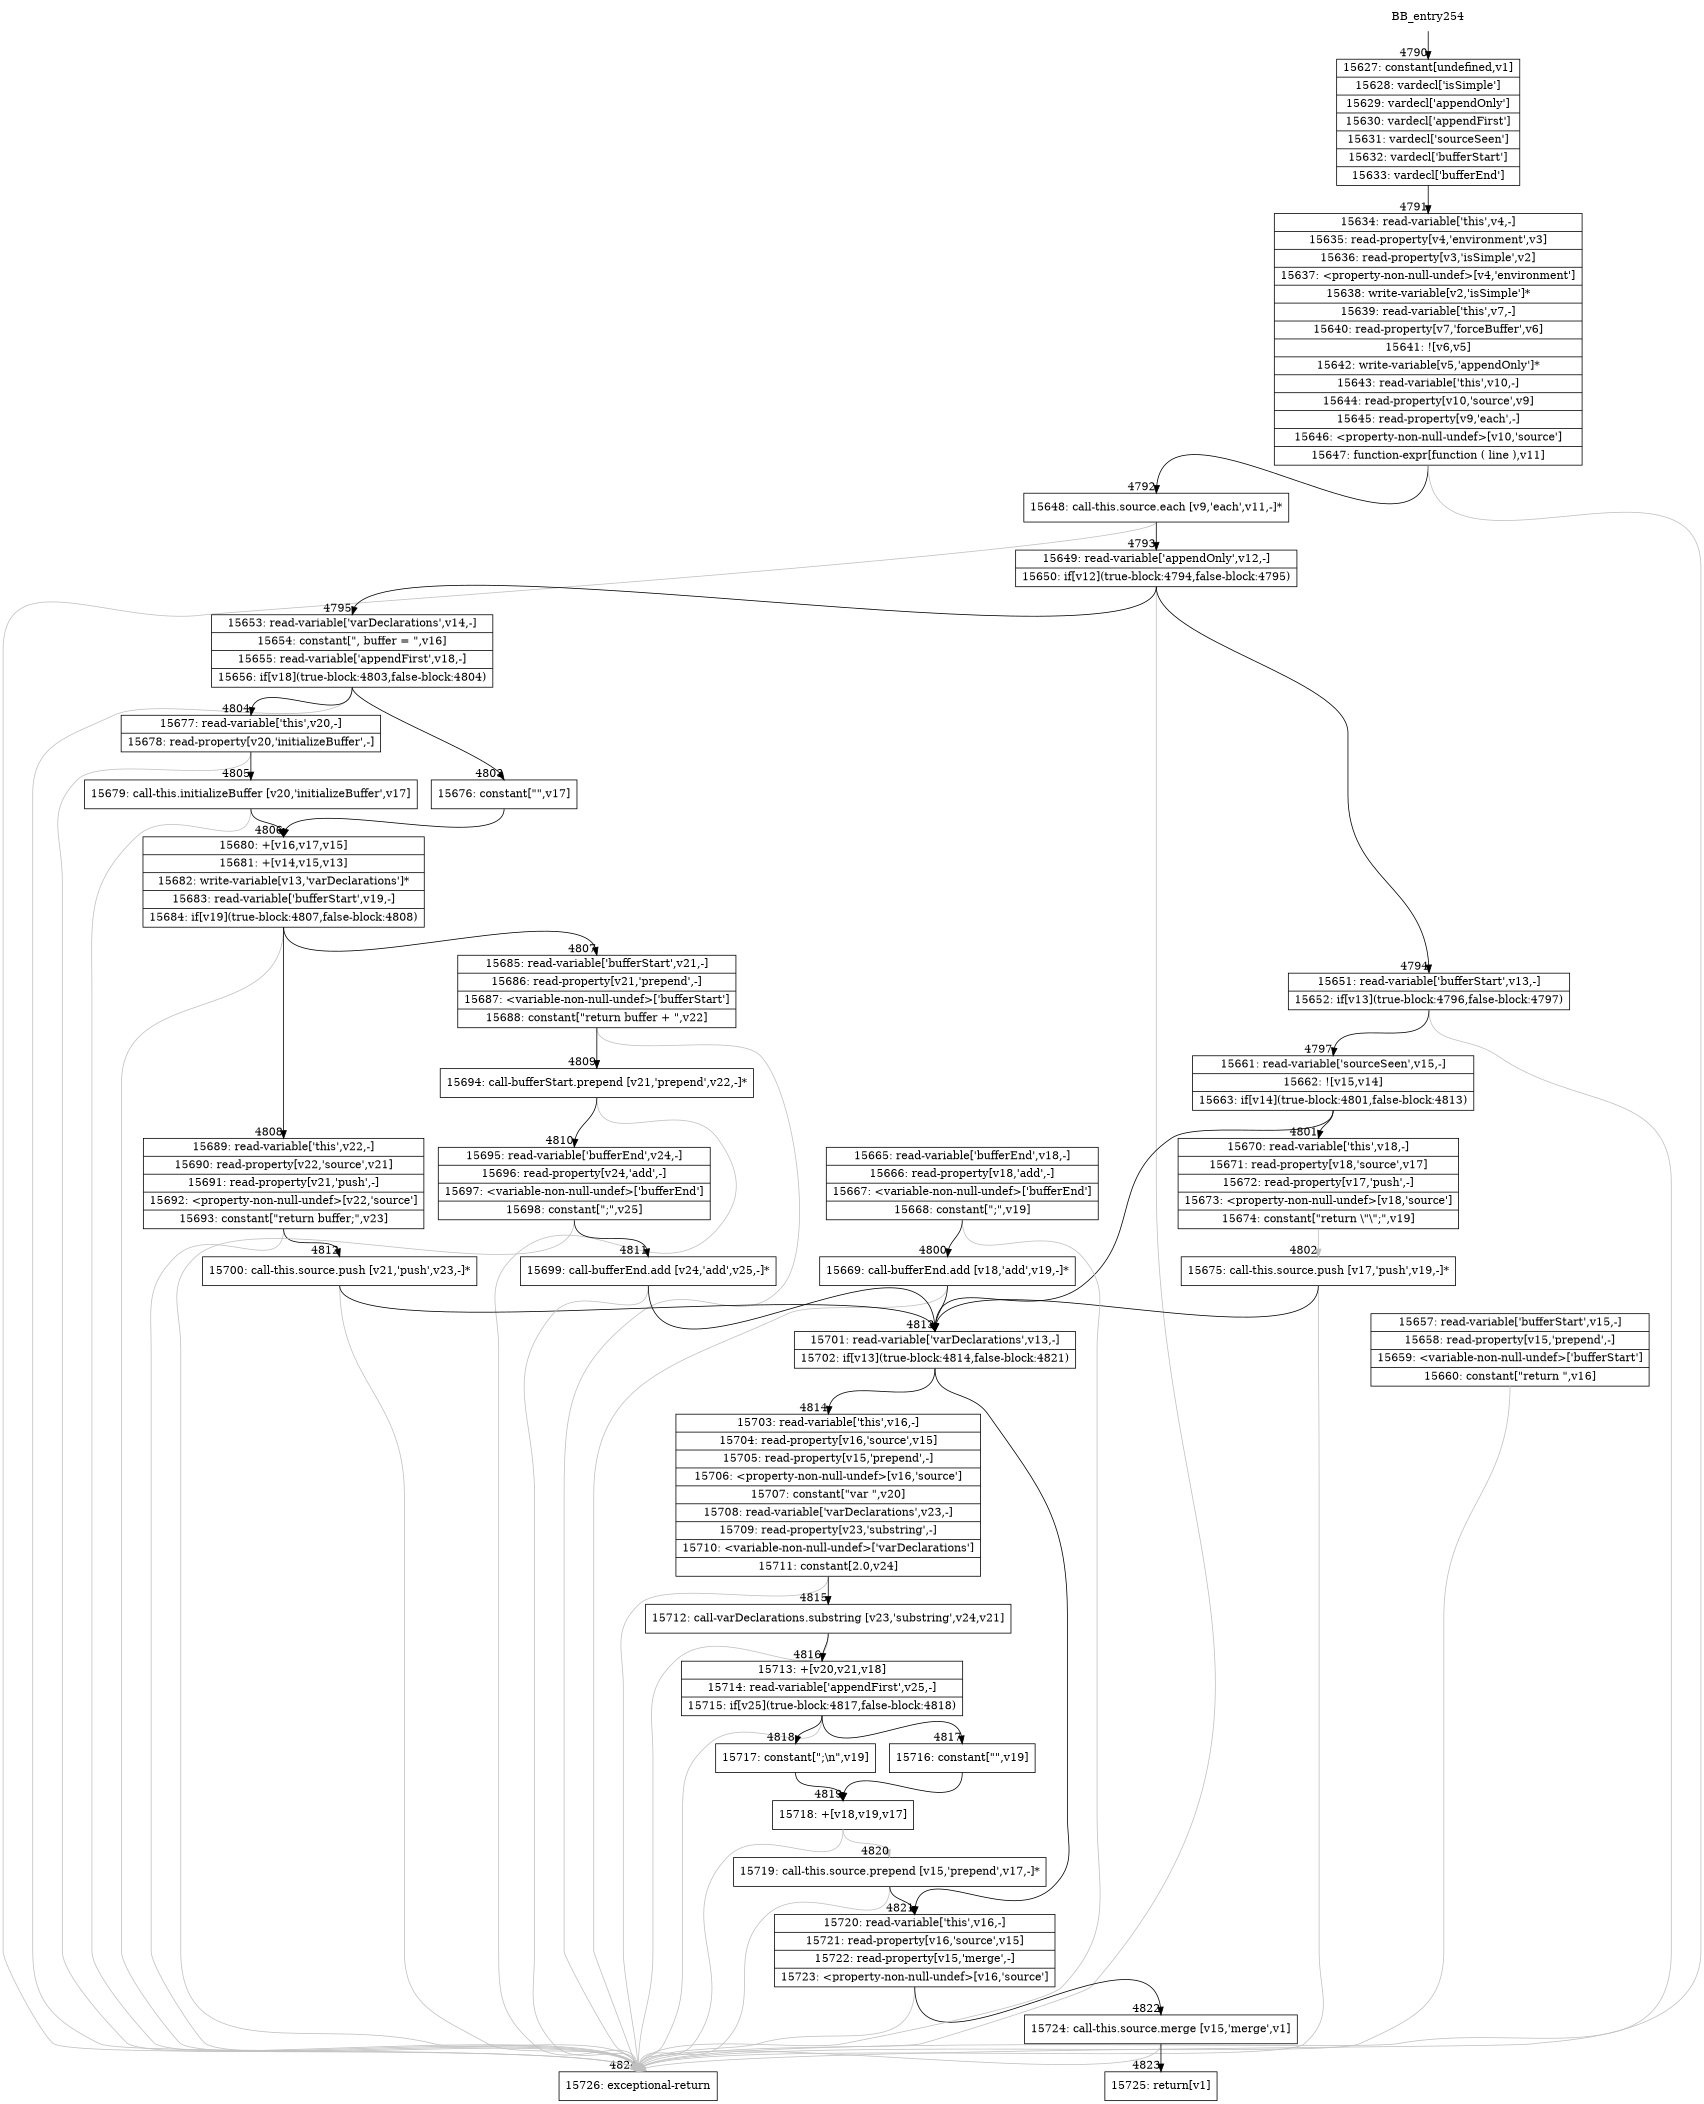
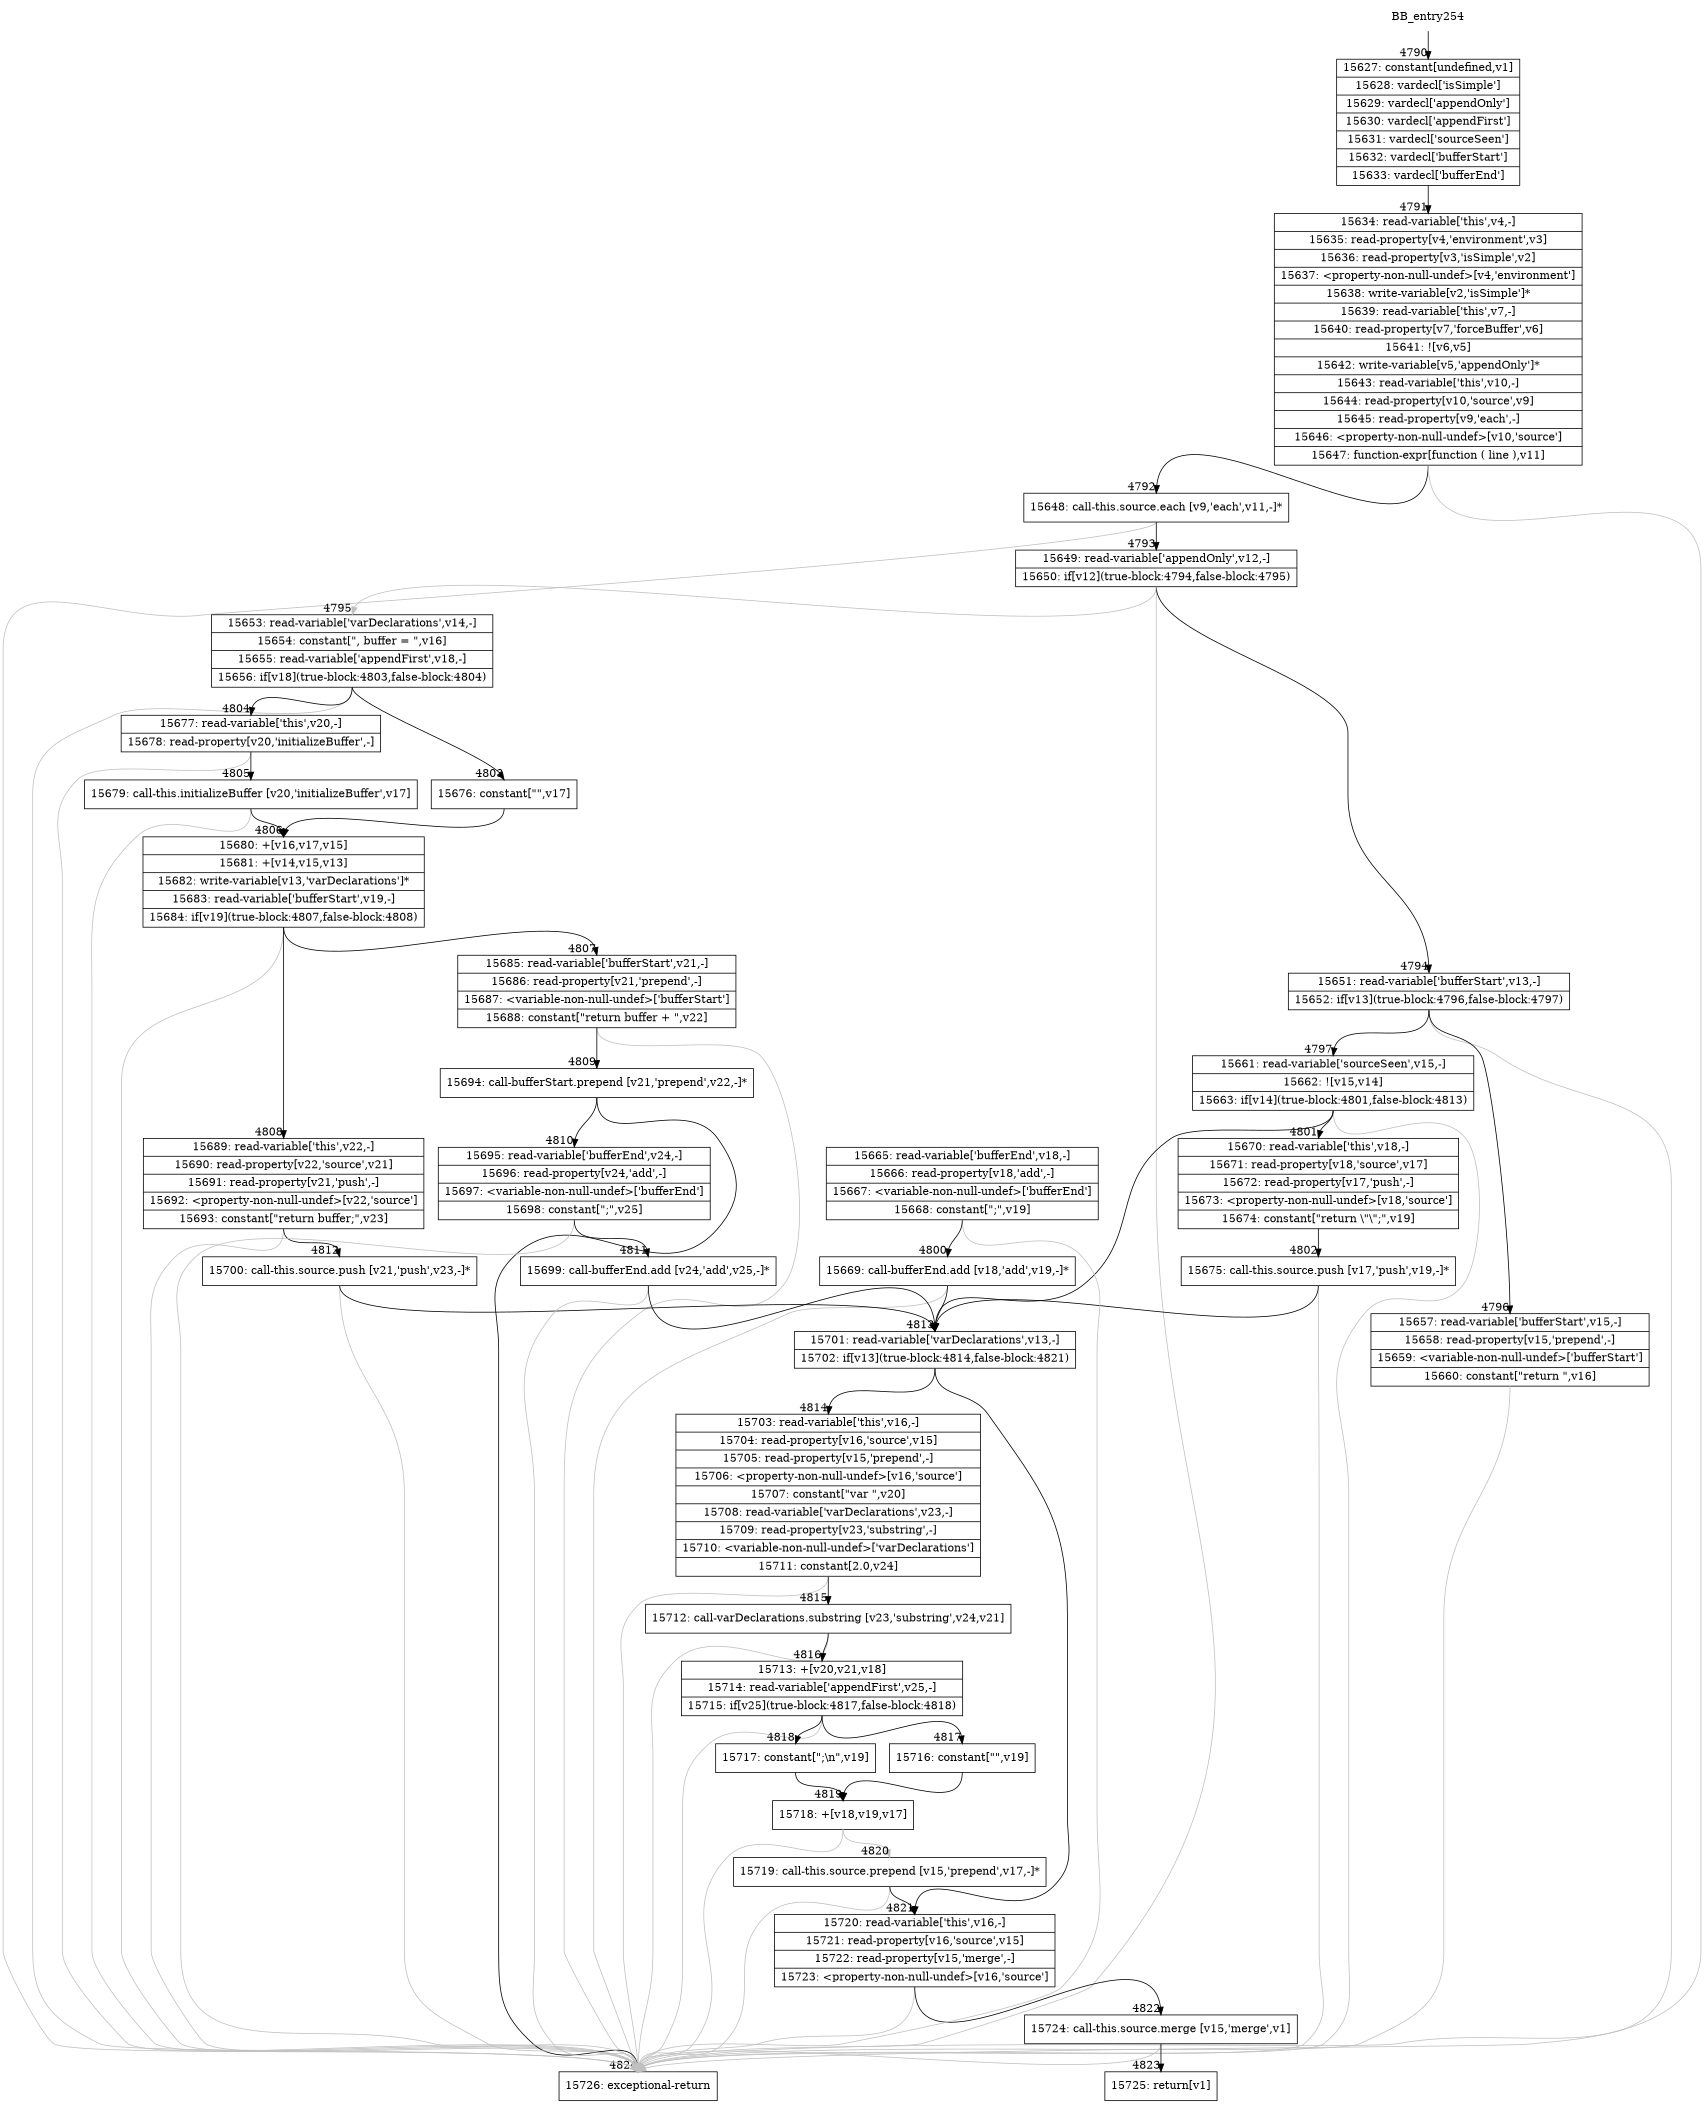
edge "15649: read-variable['appendOnly',v12,-]" -> "15653: read-variable['varDeclarations',v14,-]": color black -> gray
edge "15651: read-variable['bufferStart',v13,-]" -> "15657: read-variable['bufferStart',v15,-]": added
edge "15670: read-variable['this',v18,-]" -> "15675: call-this.source.push [v17,'push',v19,-]*": color gray -> black
edge "15694: call-bufferStart.prepend [v21,'prepend',v22,-]*" -> "15726: exceptional-return": color gray -> black
edge "15661: read-variable['sourceSeen',v15,-]" -> "15726: exceptional-return": added
